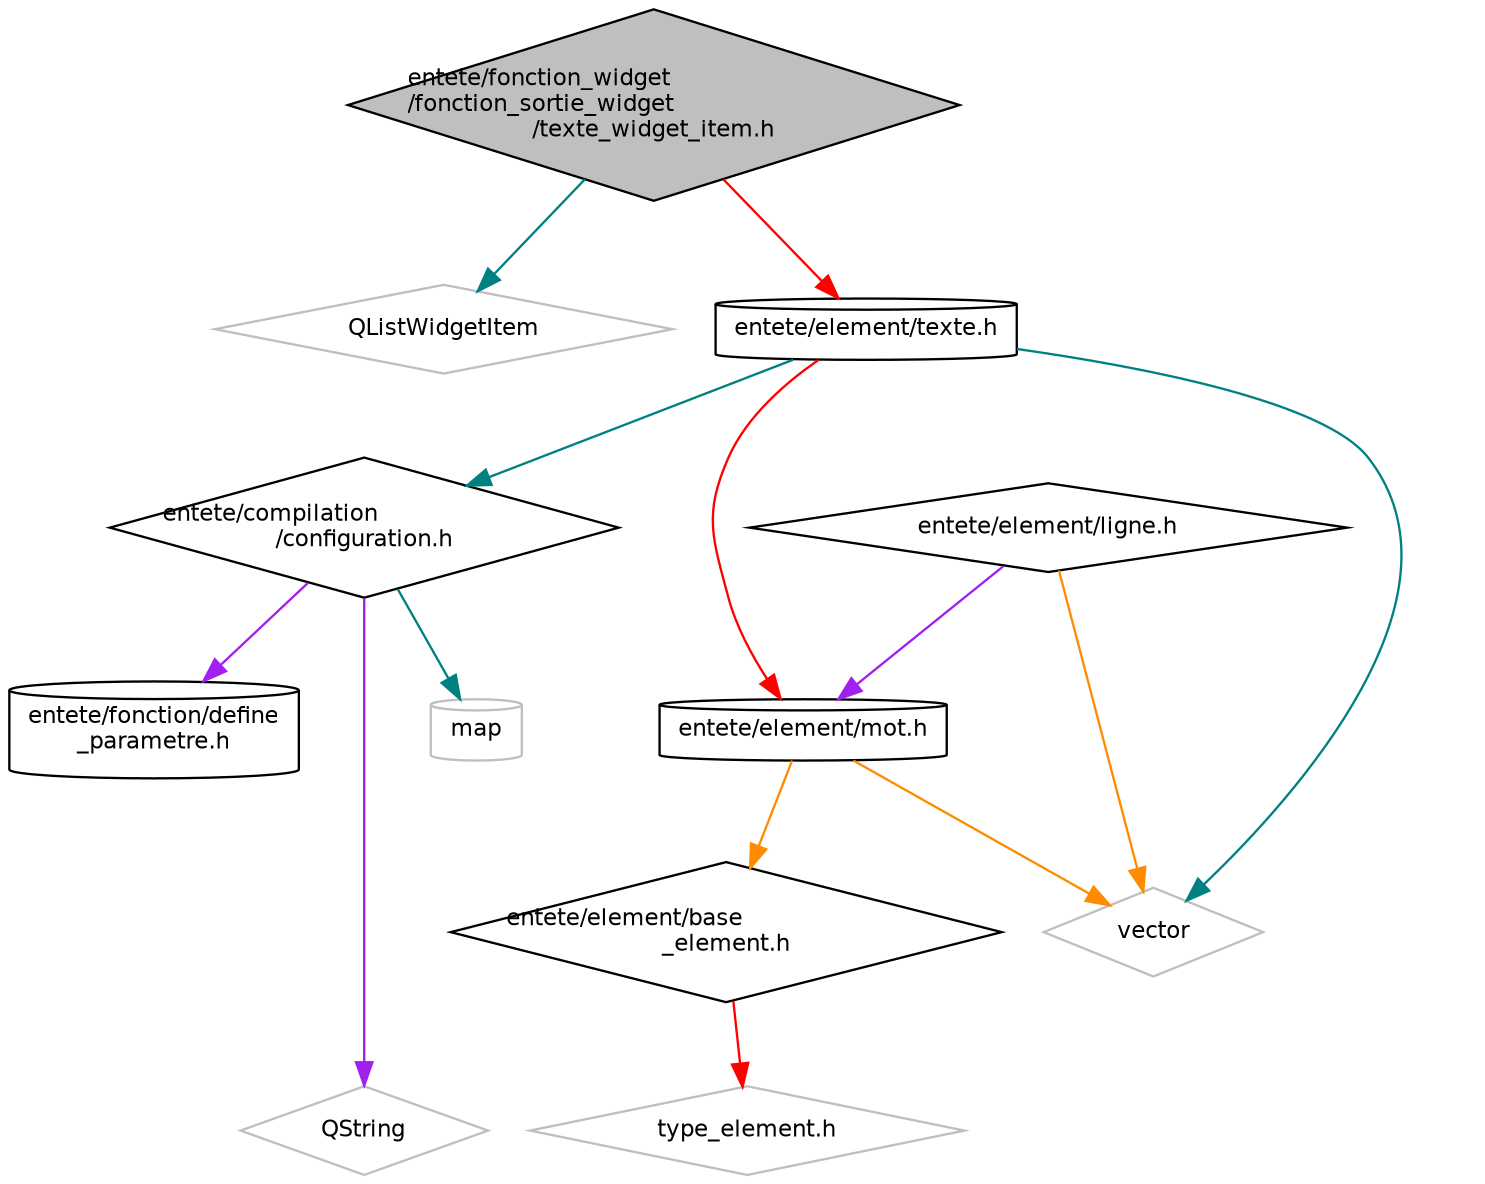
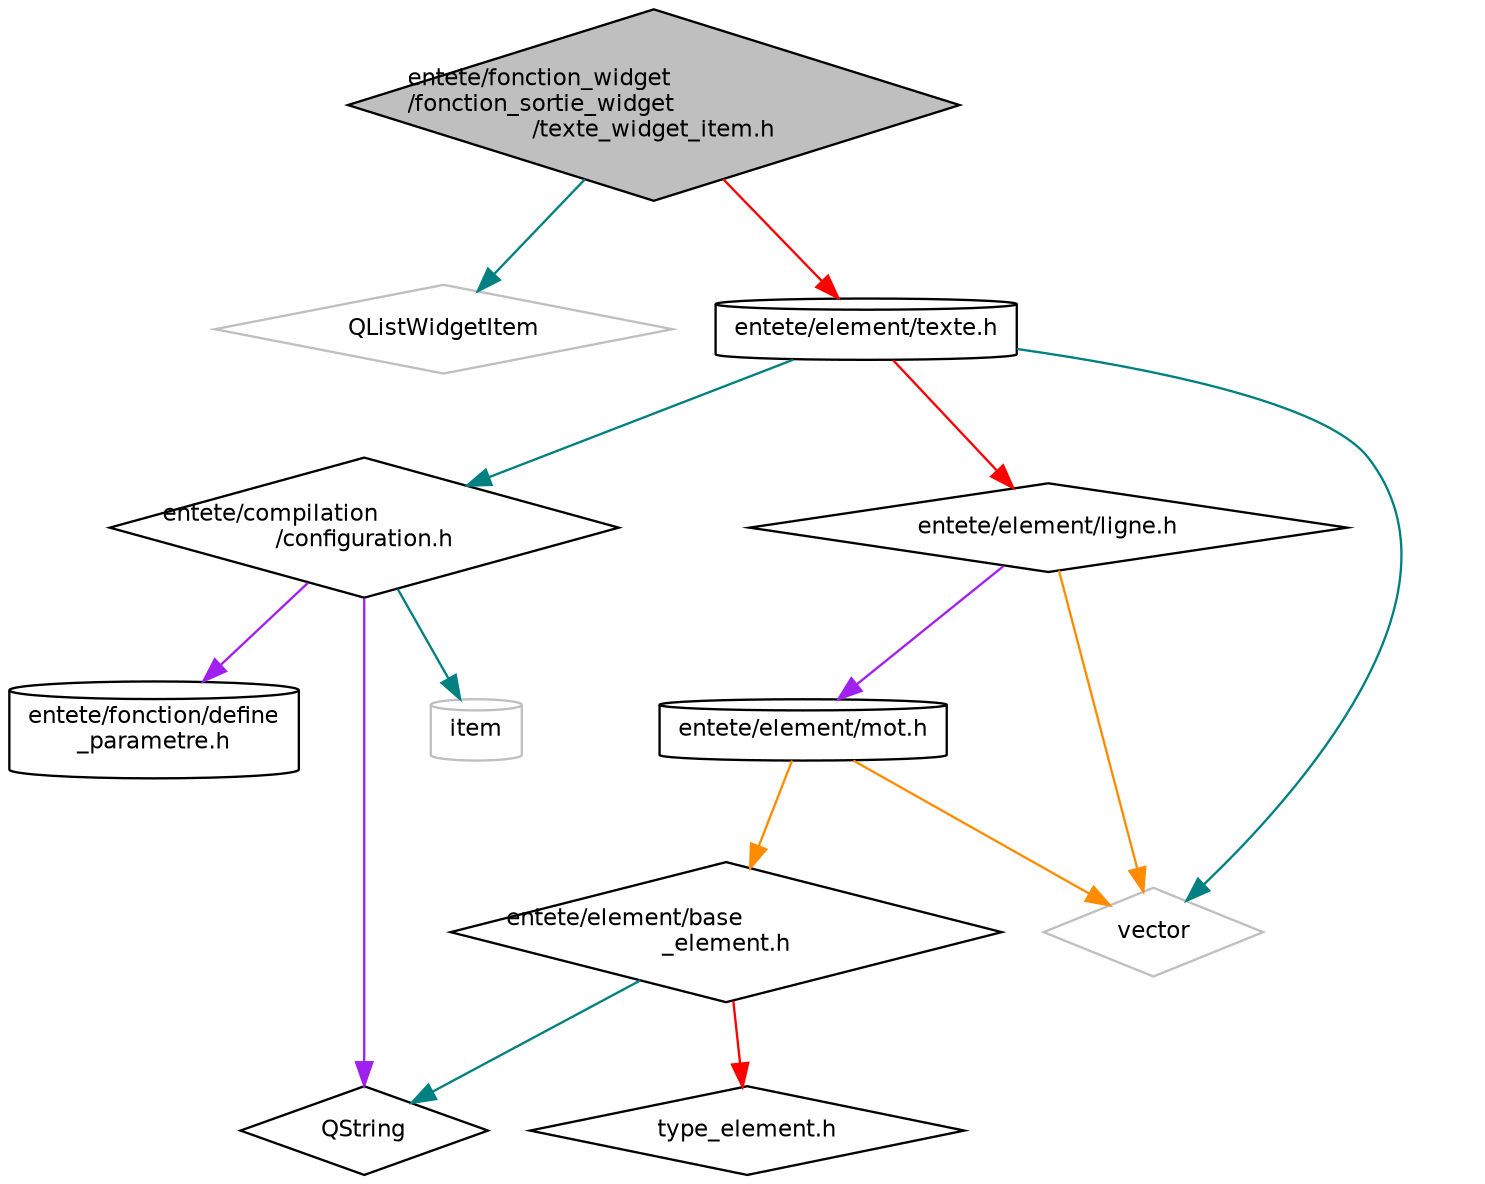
edge "entete/element/texte.h" -> "entete/element/mot.h": now "entete/element/texte.h" -> "entete/element/ligne.h"
node "map": label "map" -> "item"
edge "entete/element/base _element.h" -> "QString": added
node "QString": color grey75 -> black
node "type_element.h": color grey75 -> black
